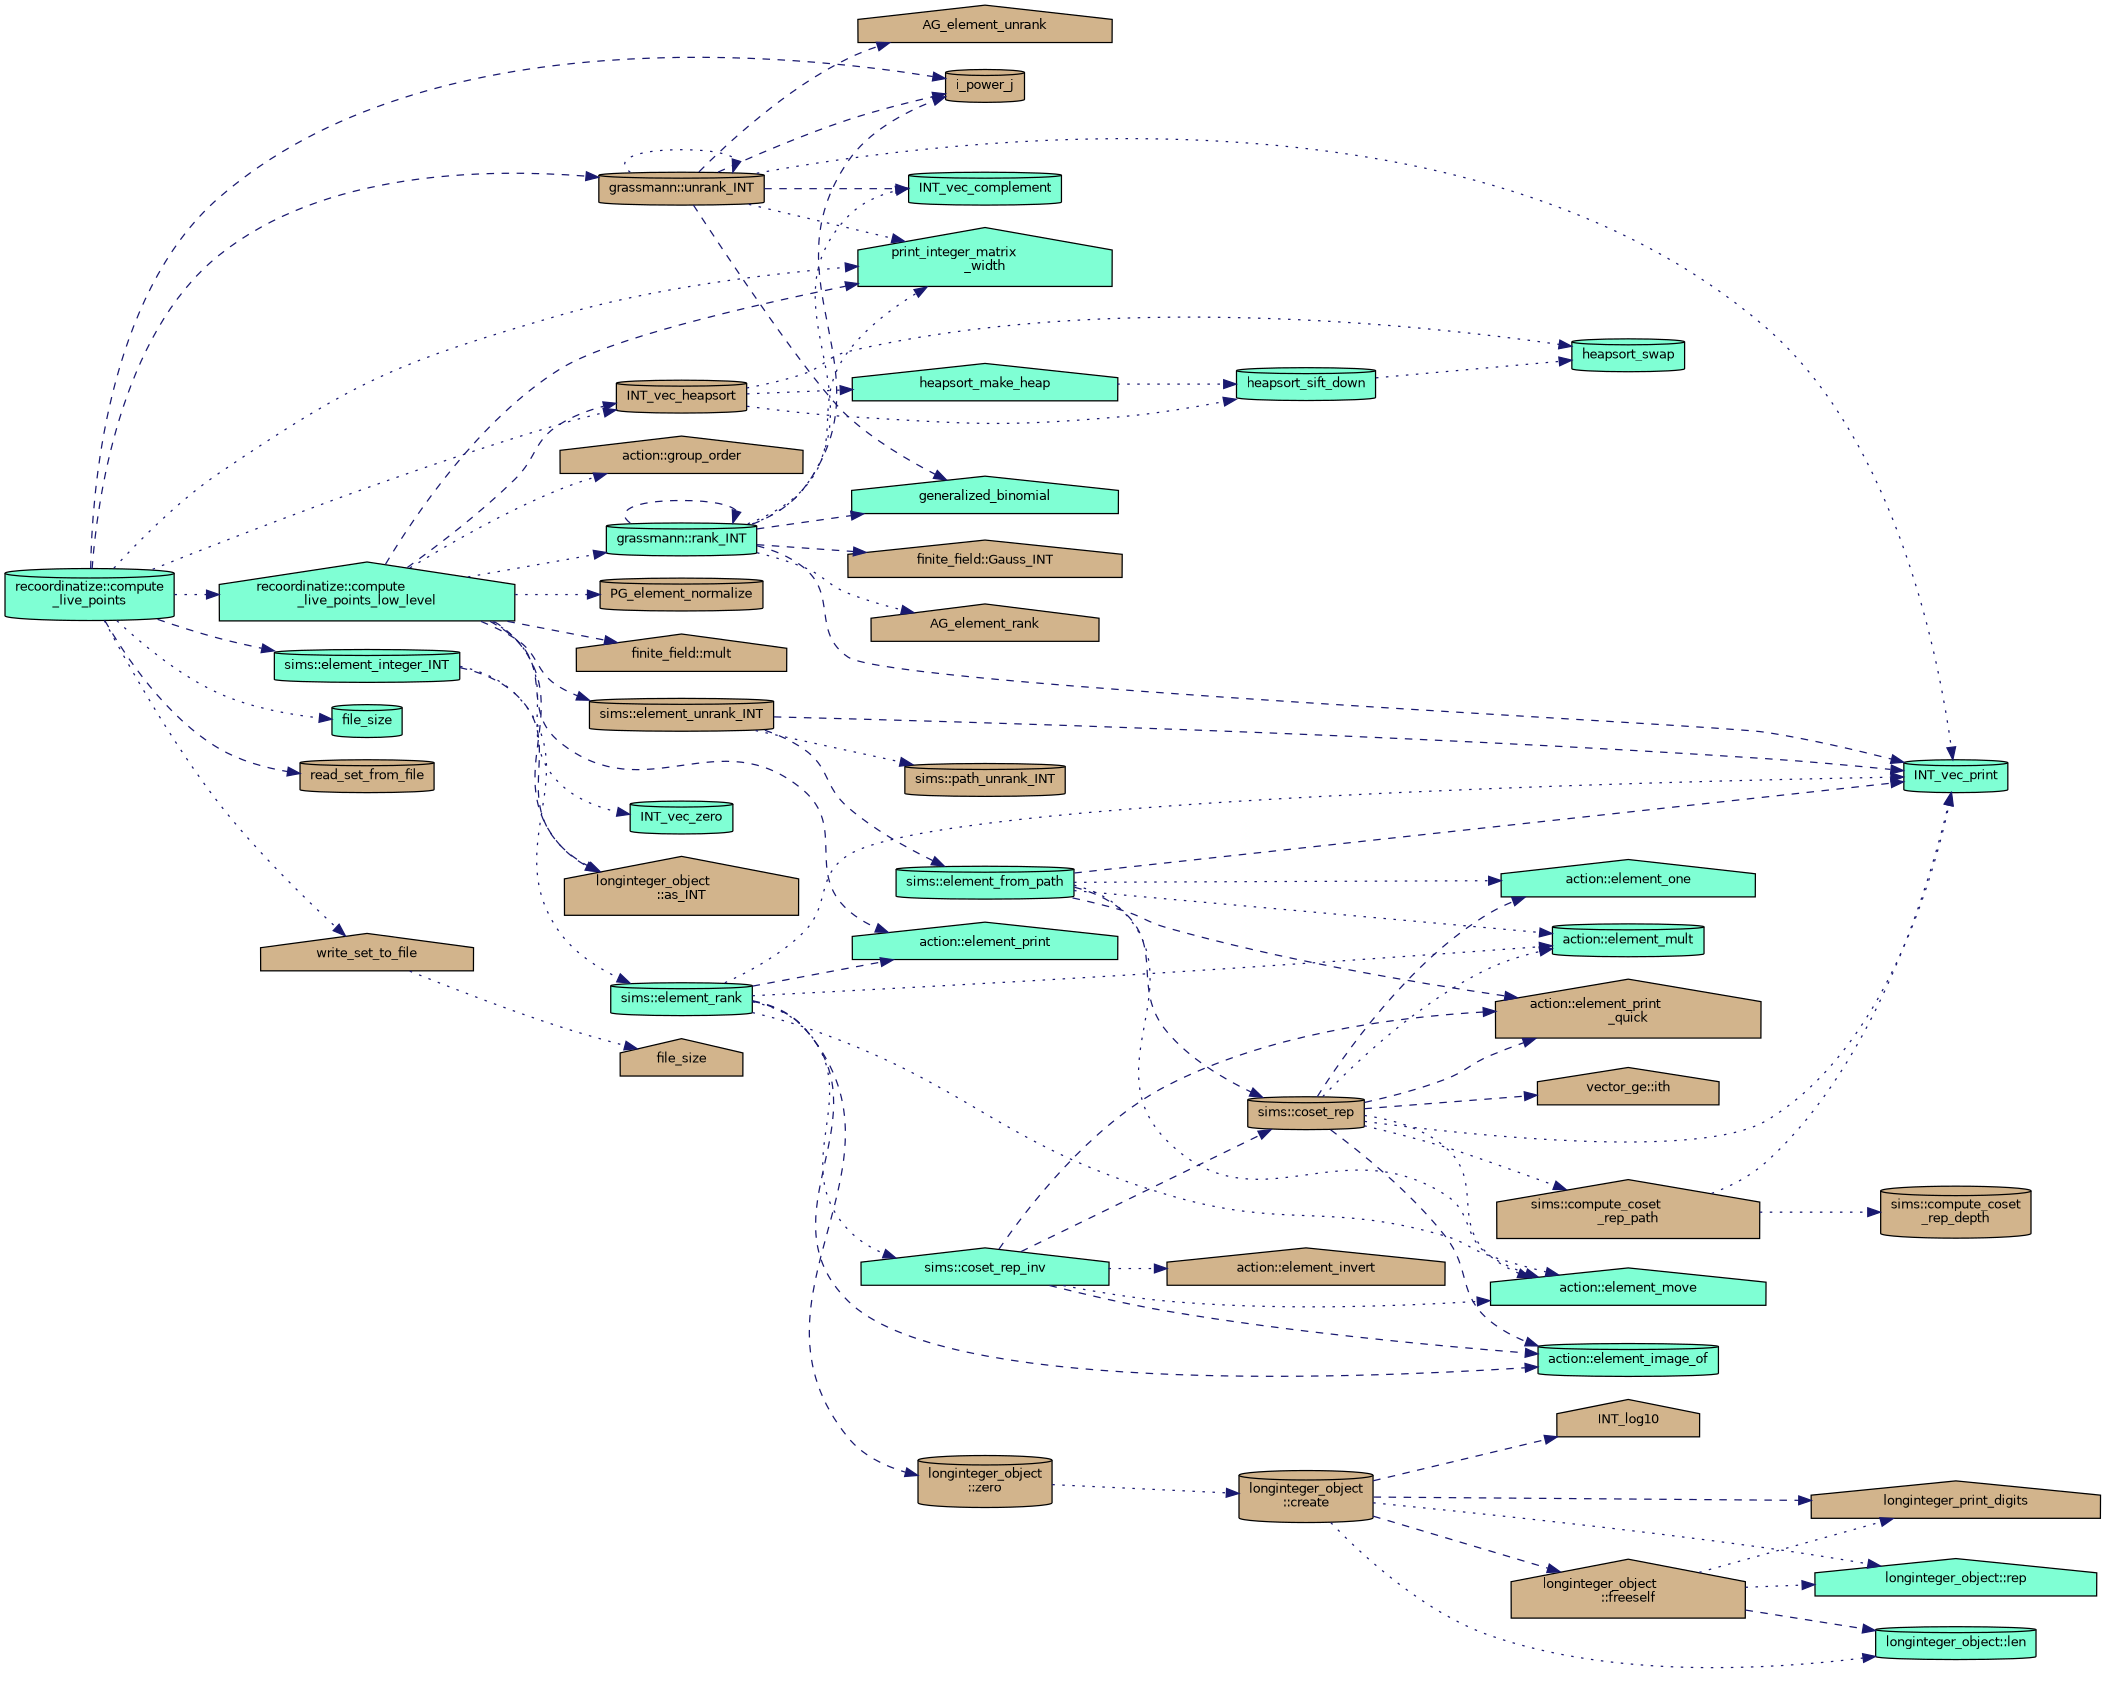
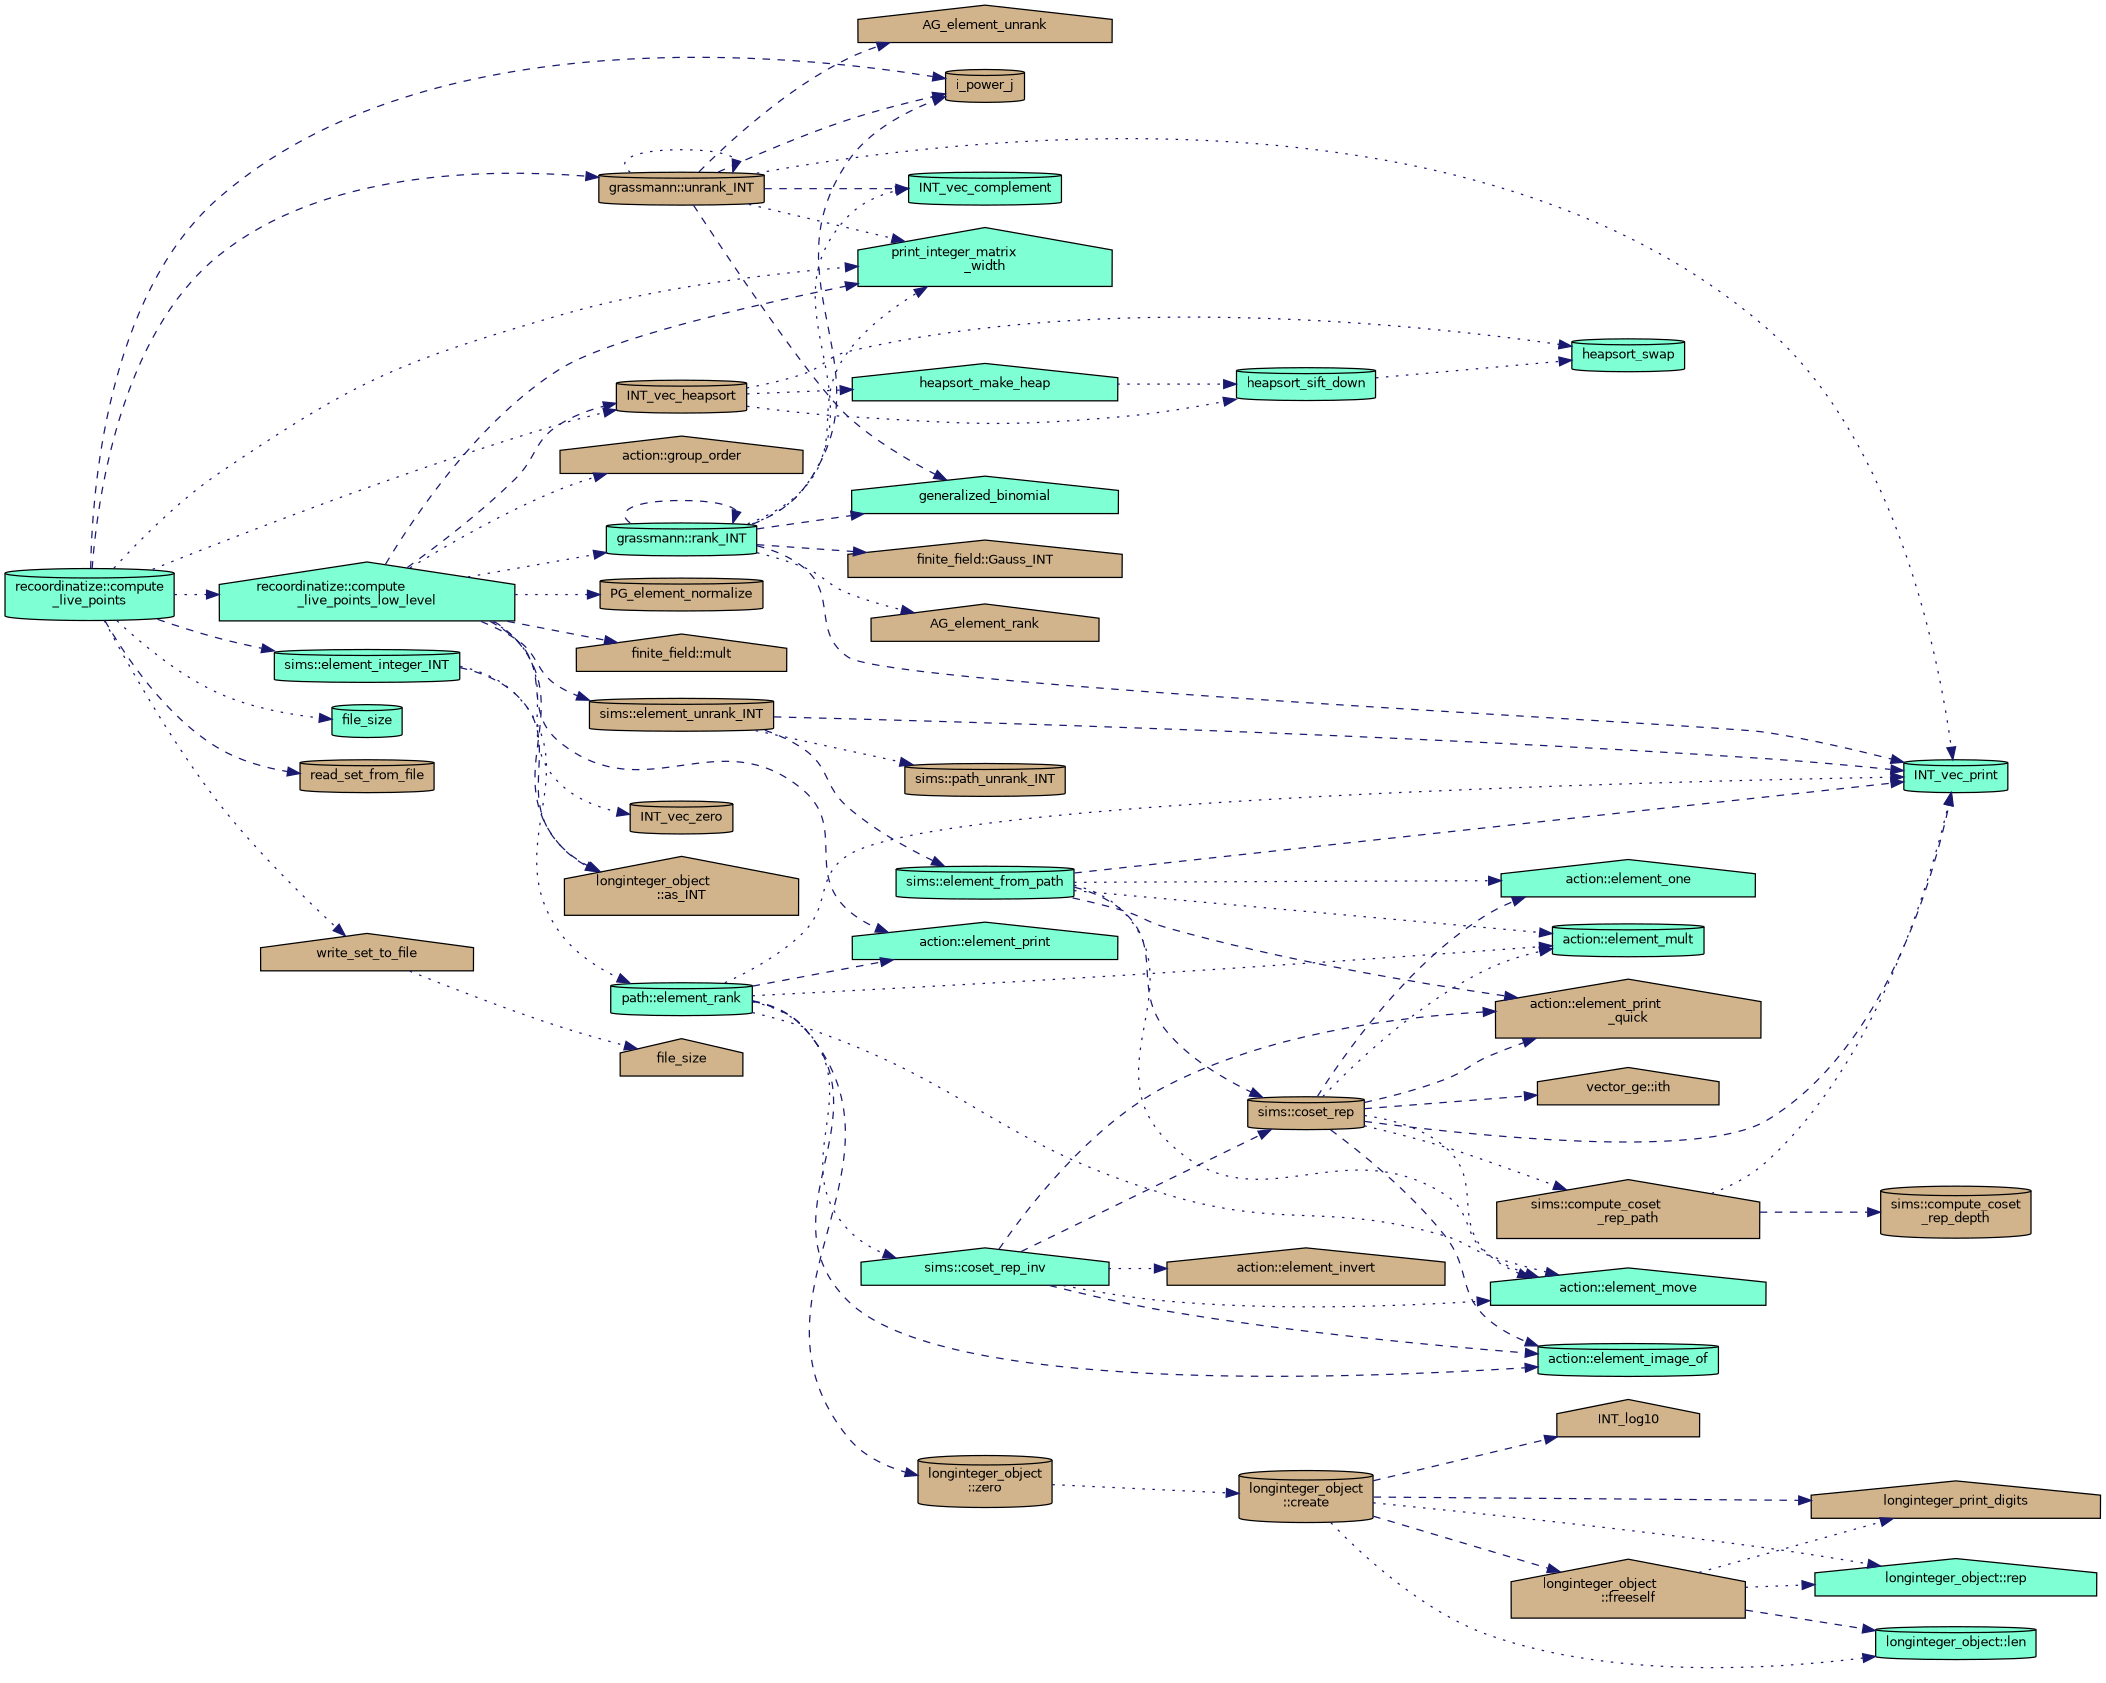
node "INT_vec_zero": fillcolor aquamarine -> tan
node "sims::element_rank": label "sims::element_rank" -> "path::element_rank"
edge "sims::coset_rep" -> "INT_vec_print": style dotted -> dashed
edge "sims::compute_coset _rep_path" -> "sims::compute_coset _rep_depth": style dotted -> dashed
